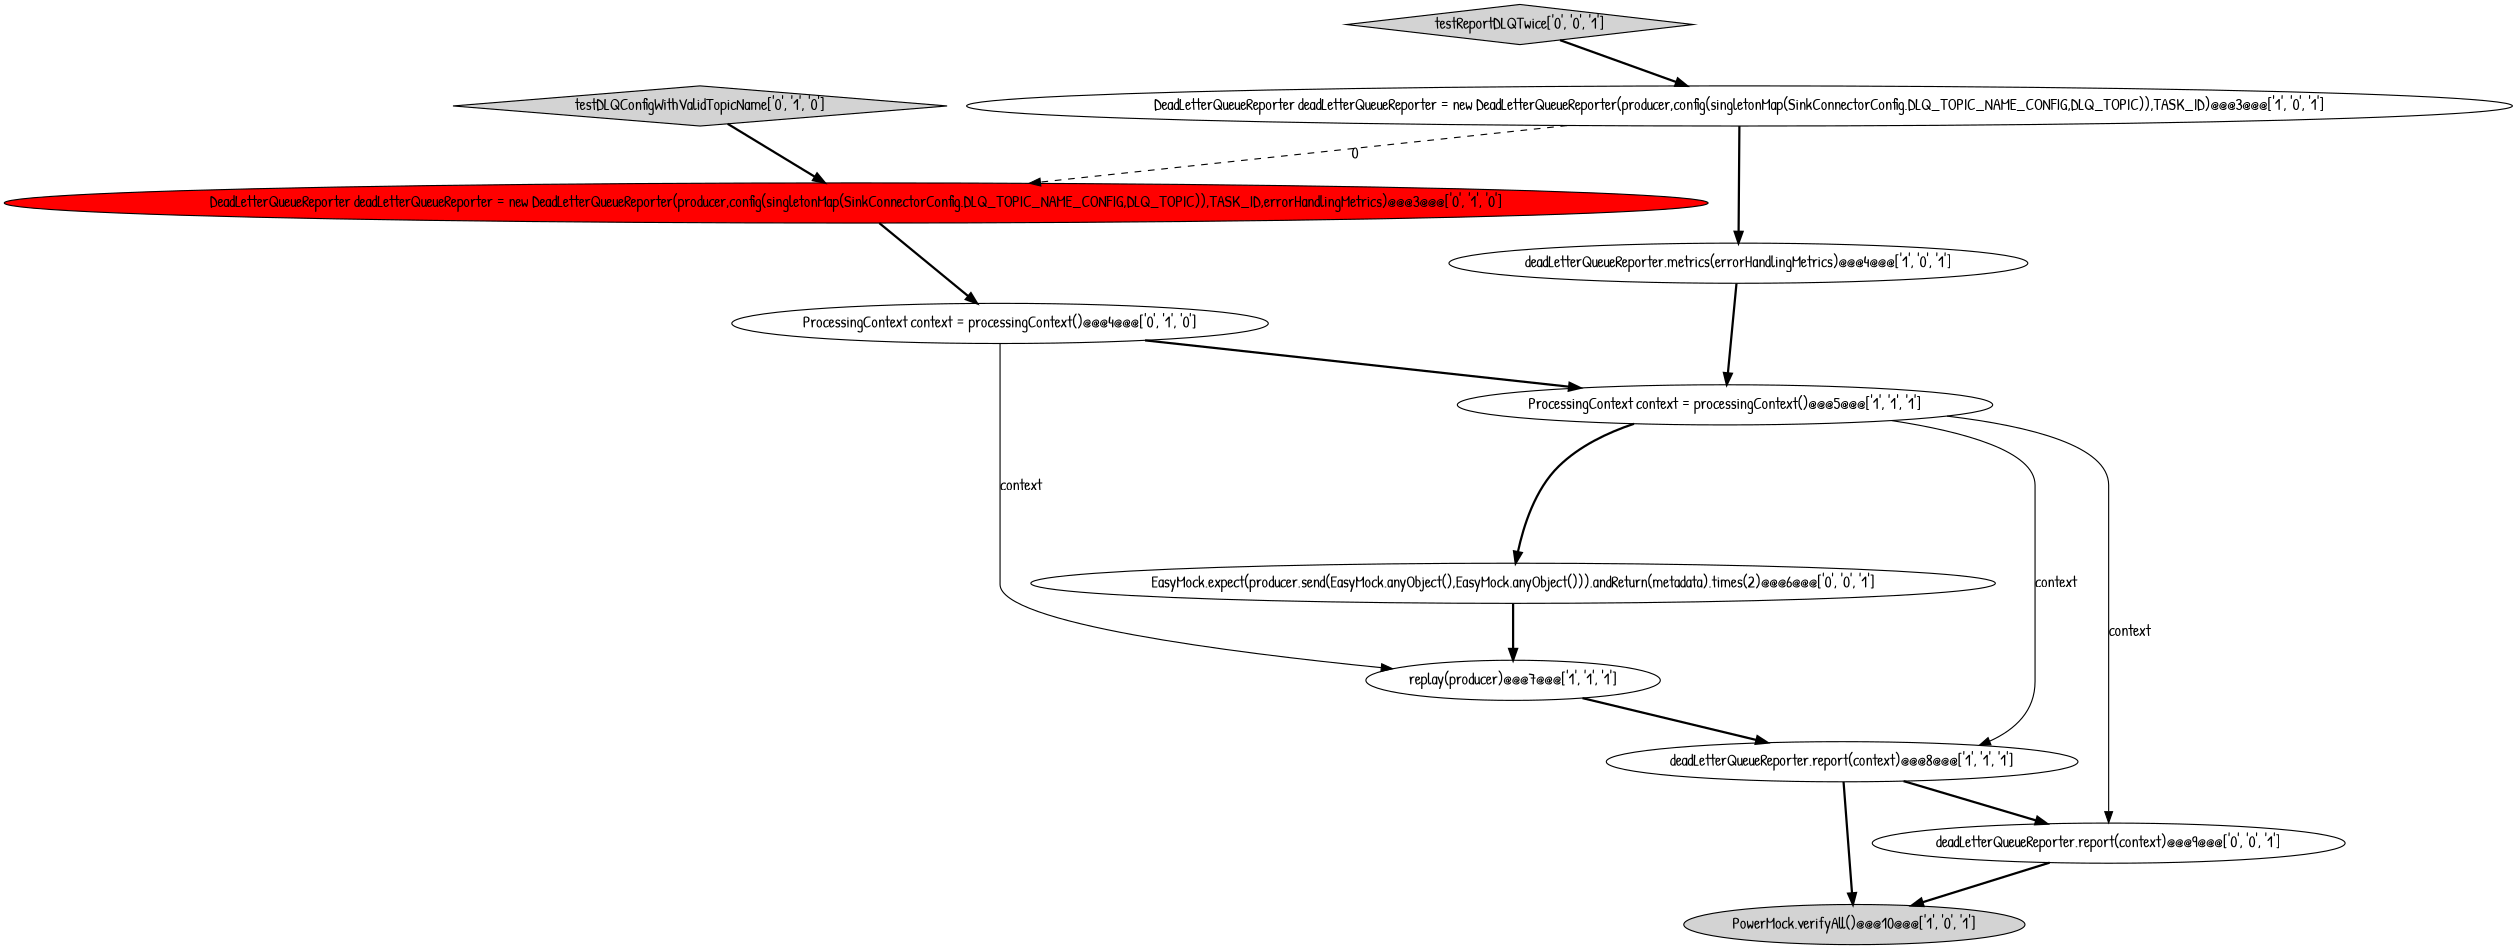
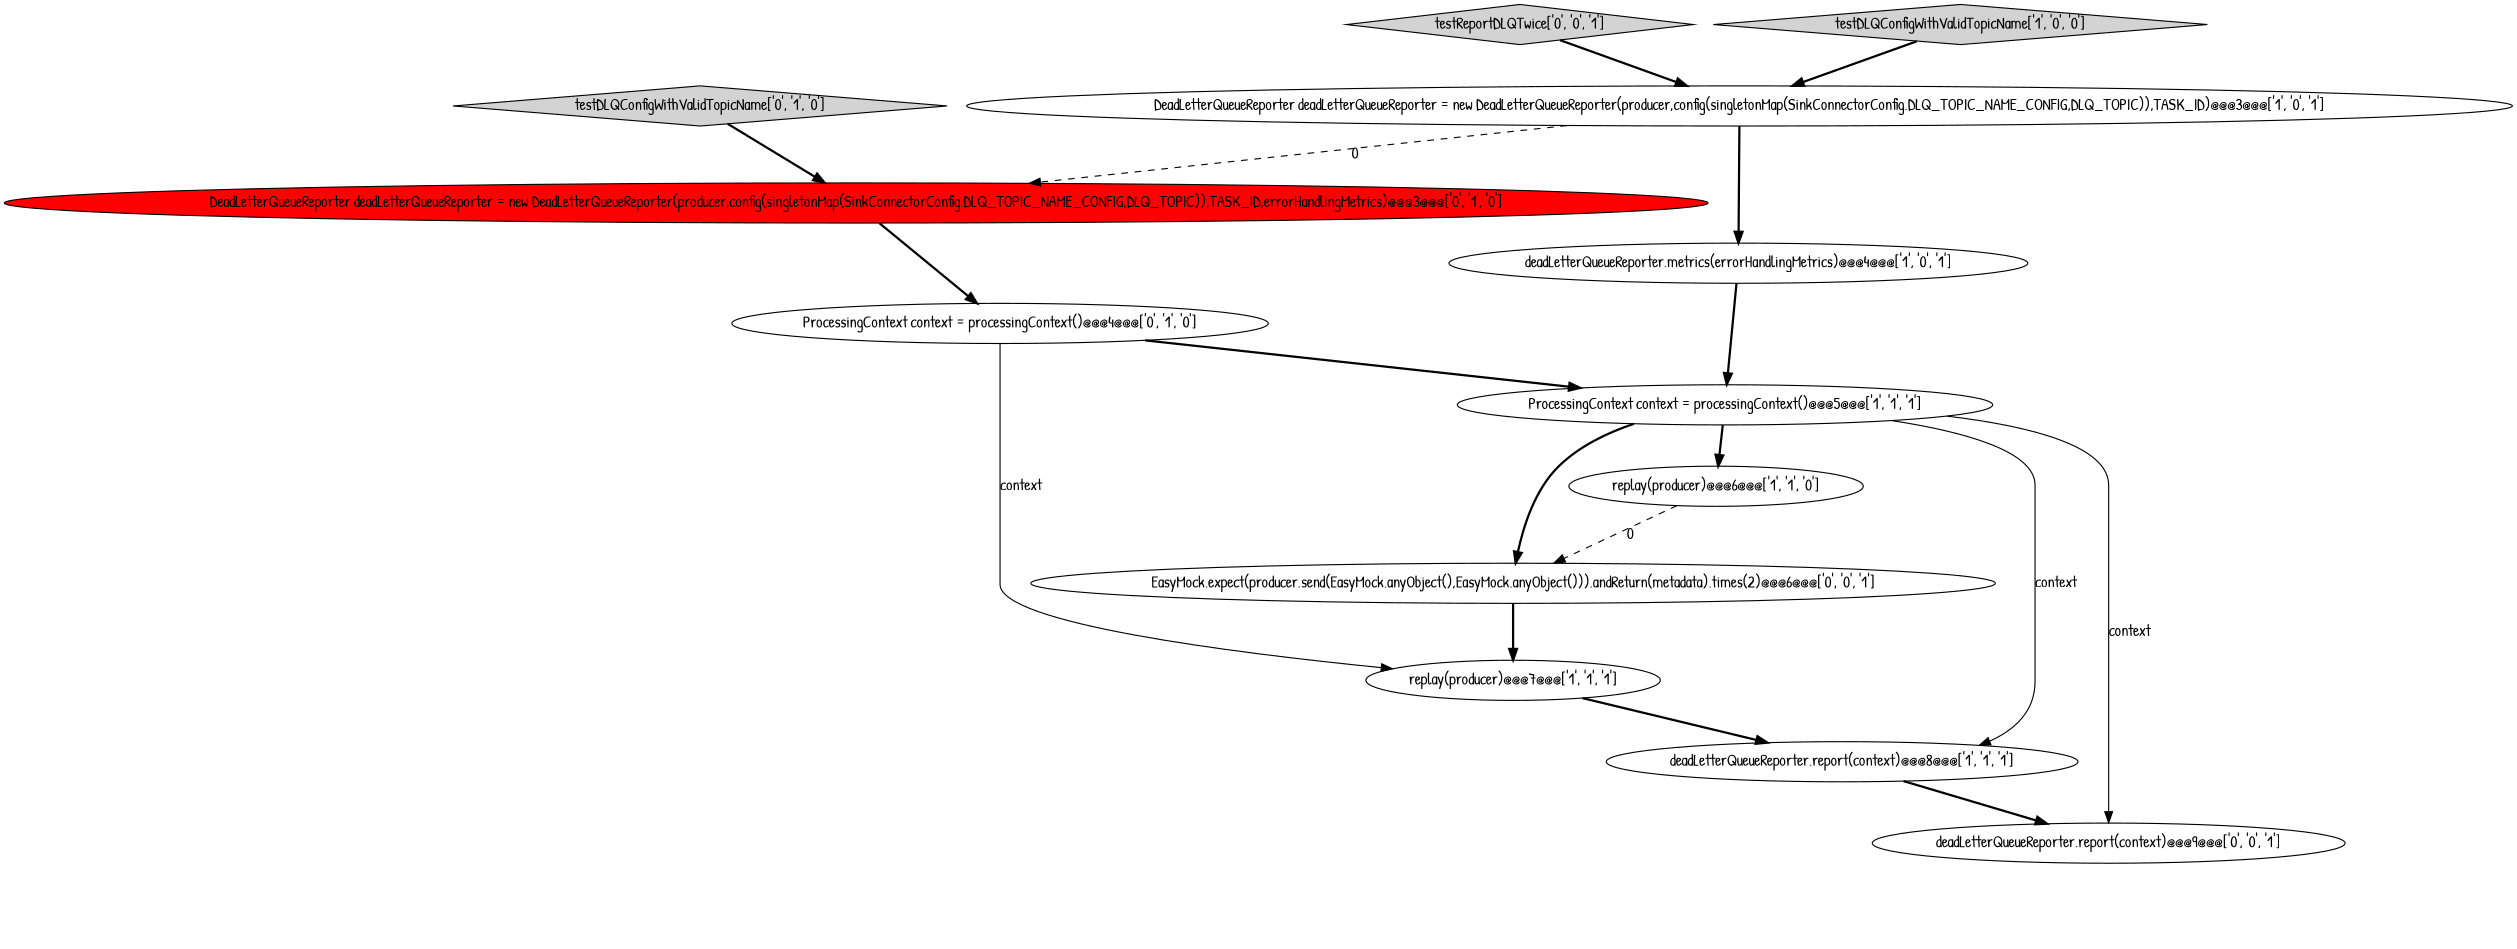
node "testDLQConfigWithValidTopicName['1', '0', '0']": added
node "replay(producer)@@@6@@@['1', '1', '0']": added
node "PowerMock.verifyAll()@@@10@@@['1', '0', '1']": removed
